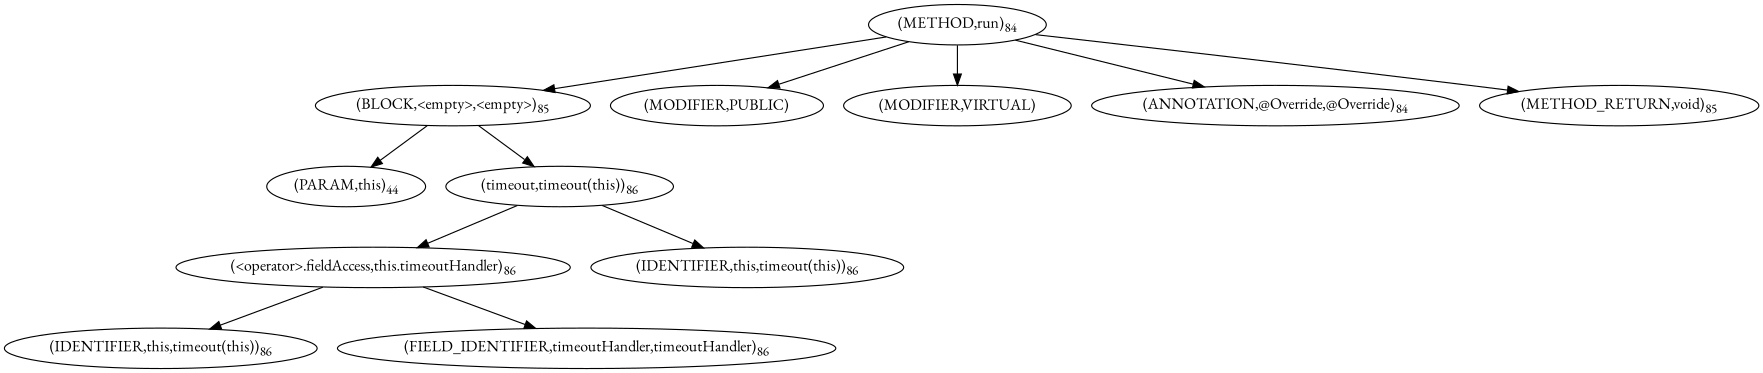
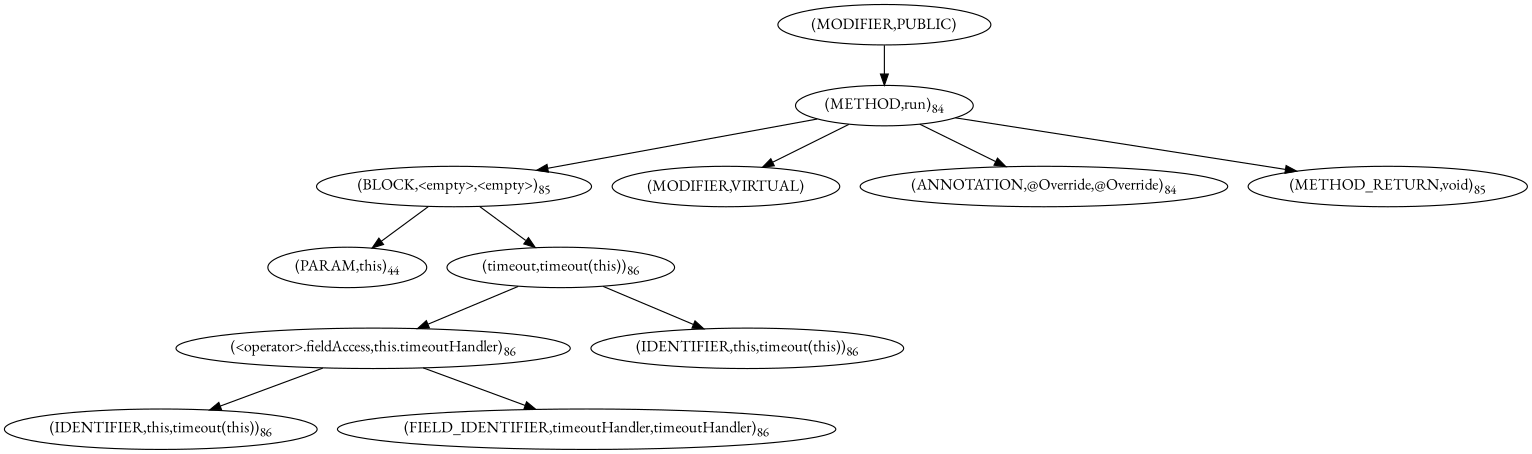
edge "(METHOD,run)" -> "(MODIFIER,PUBLIC)": reversed
